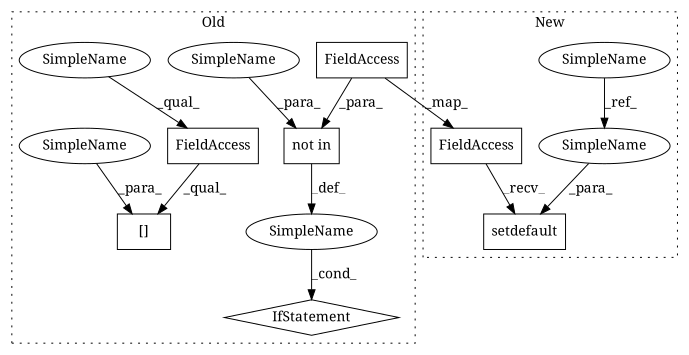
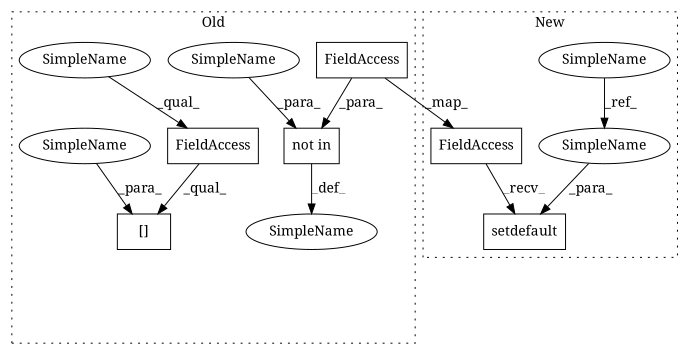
node "IfStatement": removed
